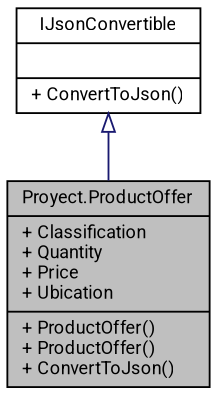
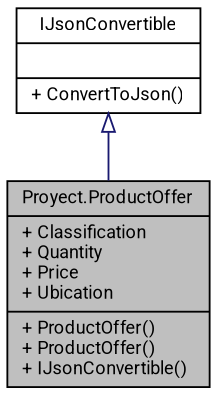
node "Proyect.ProductOffer": text "+ ConvertToJson()" -> "+ IJsonConvertible()"
